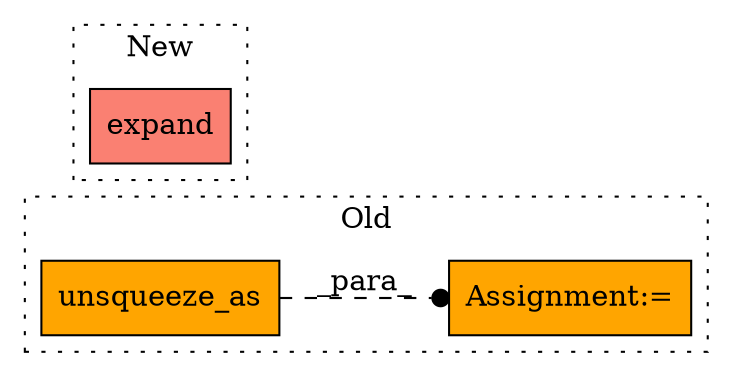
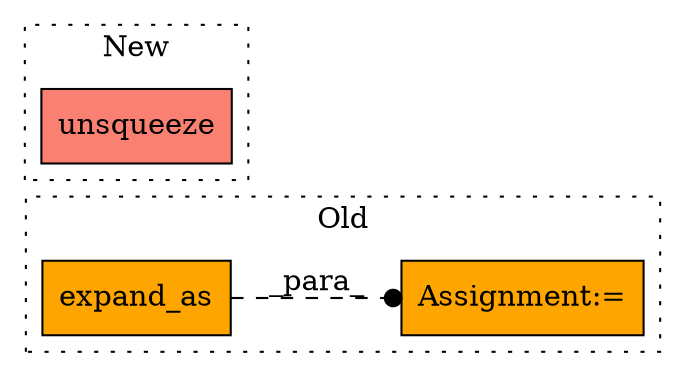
node "expand": label "expand" -> "unsqueeze"
node "unsqueeze_as": label "unsqueeze_as" -> "expand_as"
